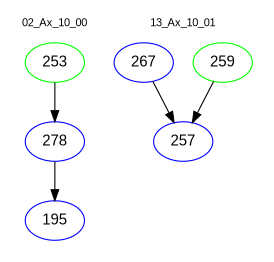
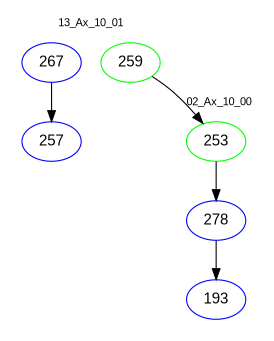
edge "259" -> "257": now "259" -> "253"
node "195": label "195" -> "193"
